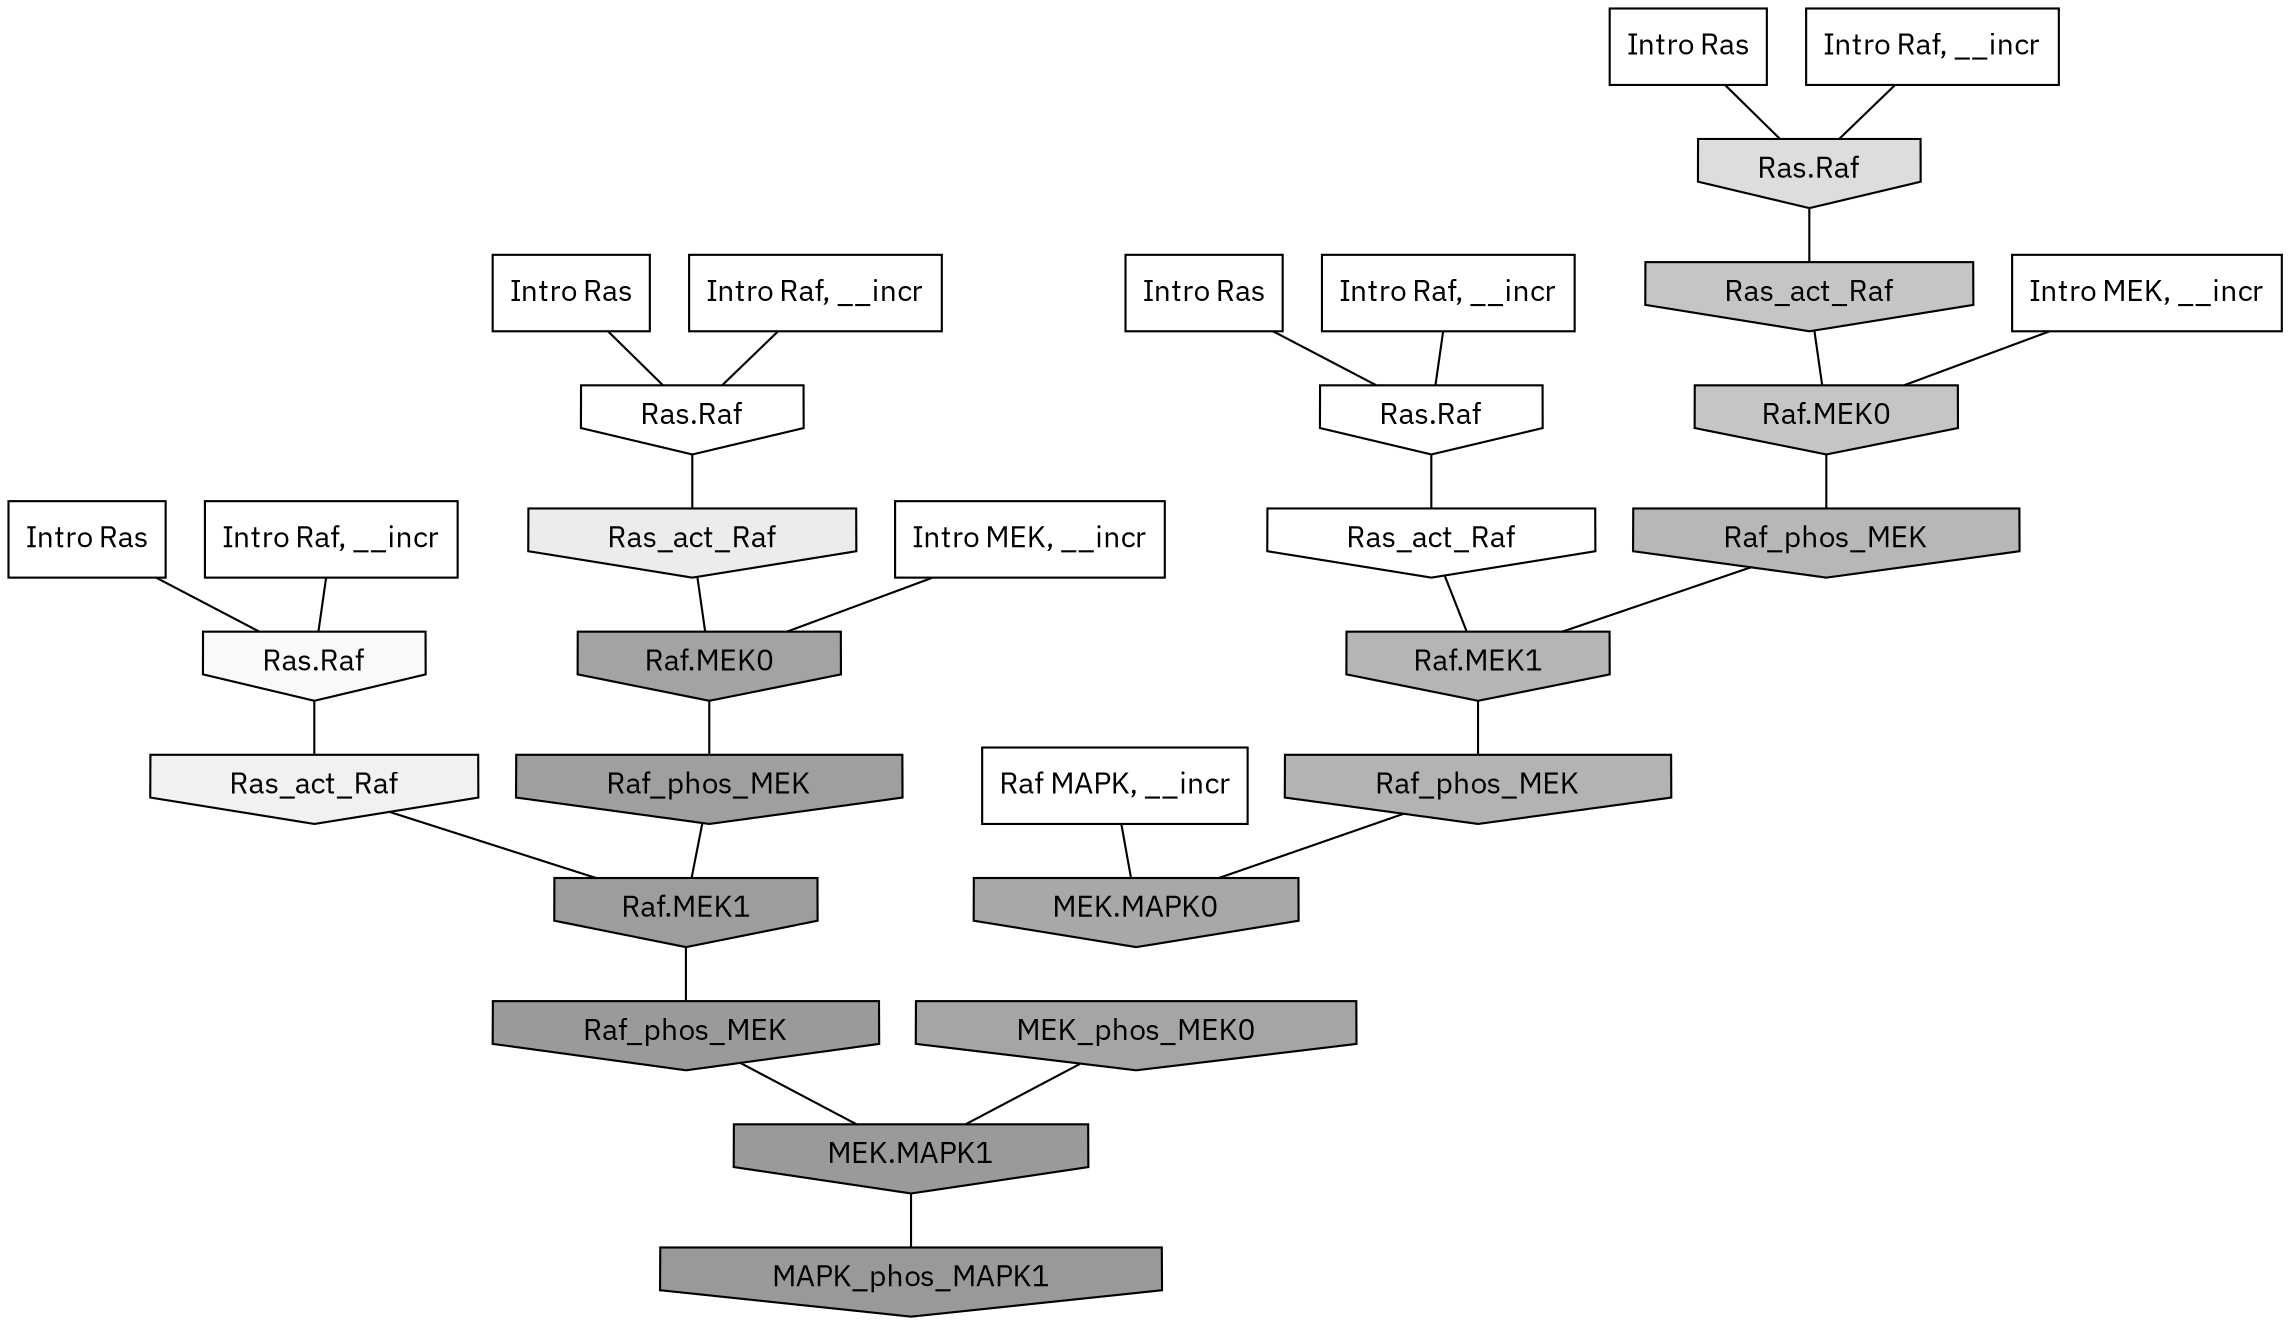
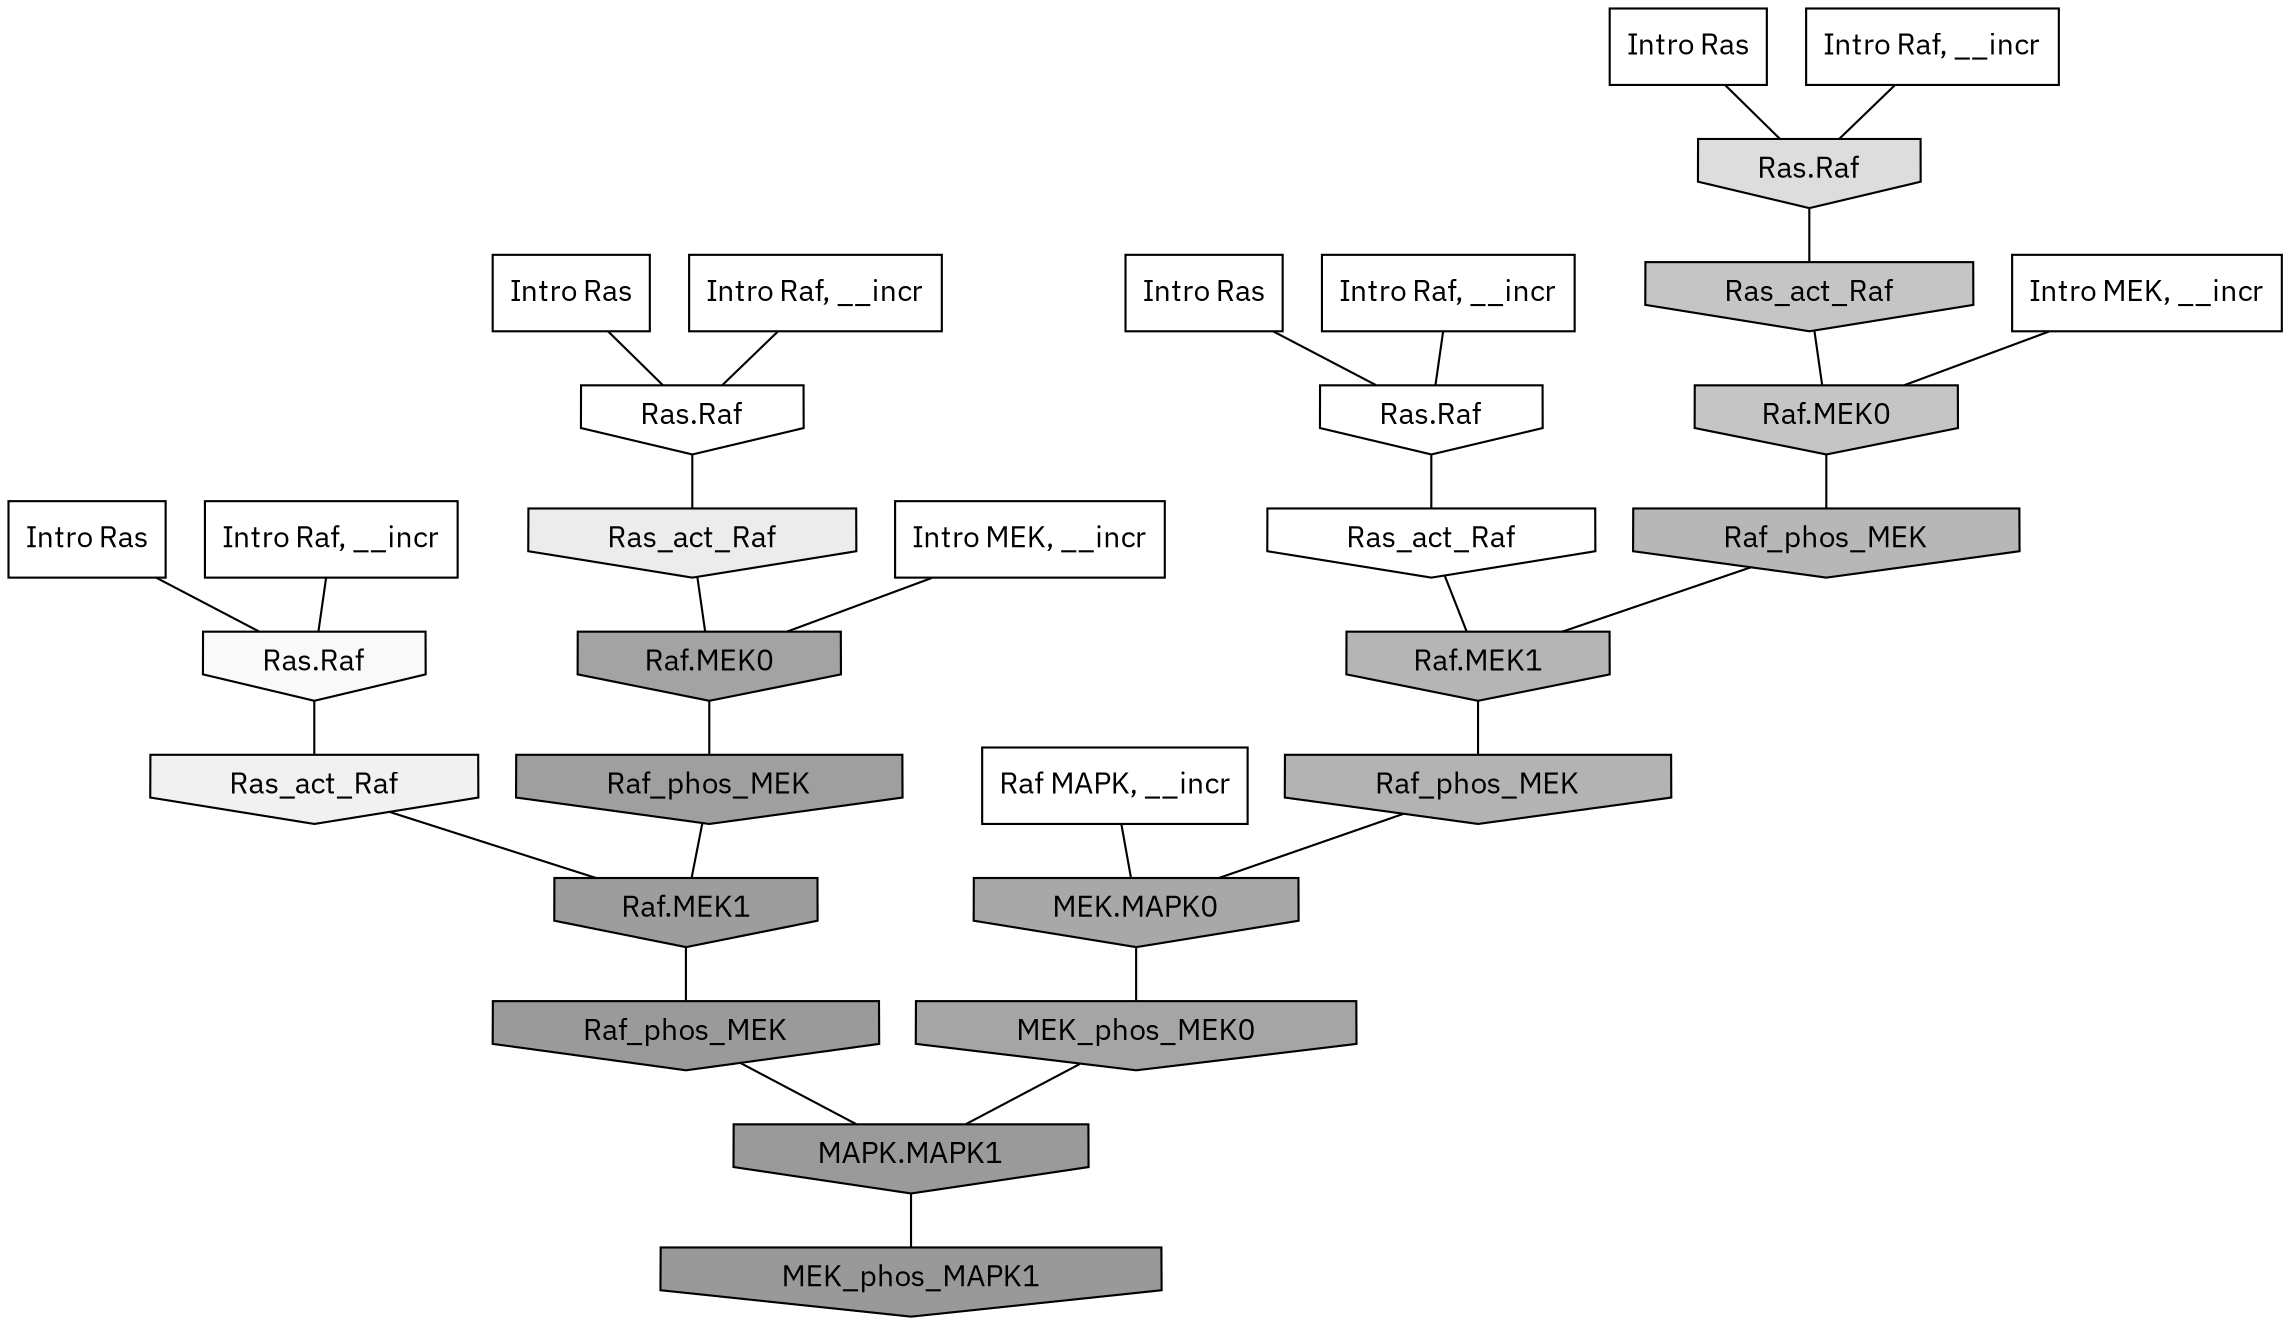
edge "MEK.MAPK0" -- "MEK_phos_MEK0": added
node "MEK.MAPK1": label "MEK.MAPK1" -> "MAPK.MAPK1"
node "MAPK_phos_MAPK1": label "MAPK_phos_MAPK1" -> "MEK_phos_MAPK1"
